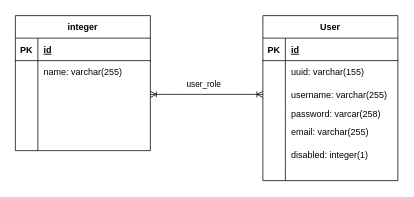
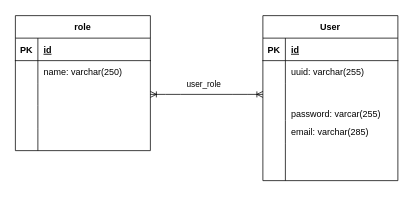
node "integer": label "integer" -> "role"
node "name: varchar(255)": label "name: varchar(255)" -> "name: varchar(250)"
node "uuid: varchar(155)": label "uuid: varchar(155)" -> "uuid: varchar(255)"
node "username: varchar(255)": removed
node "password: varcar(258)": label "password: varcar(258)" -> "password: varcar(255)"
node "email: varchar(255)": label "email: varchar(255)" -> "email: varchar(285)"
node "disabled: integer(1)": removed
